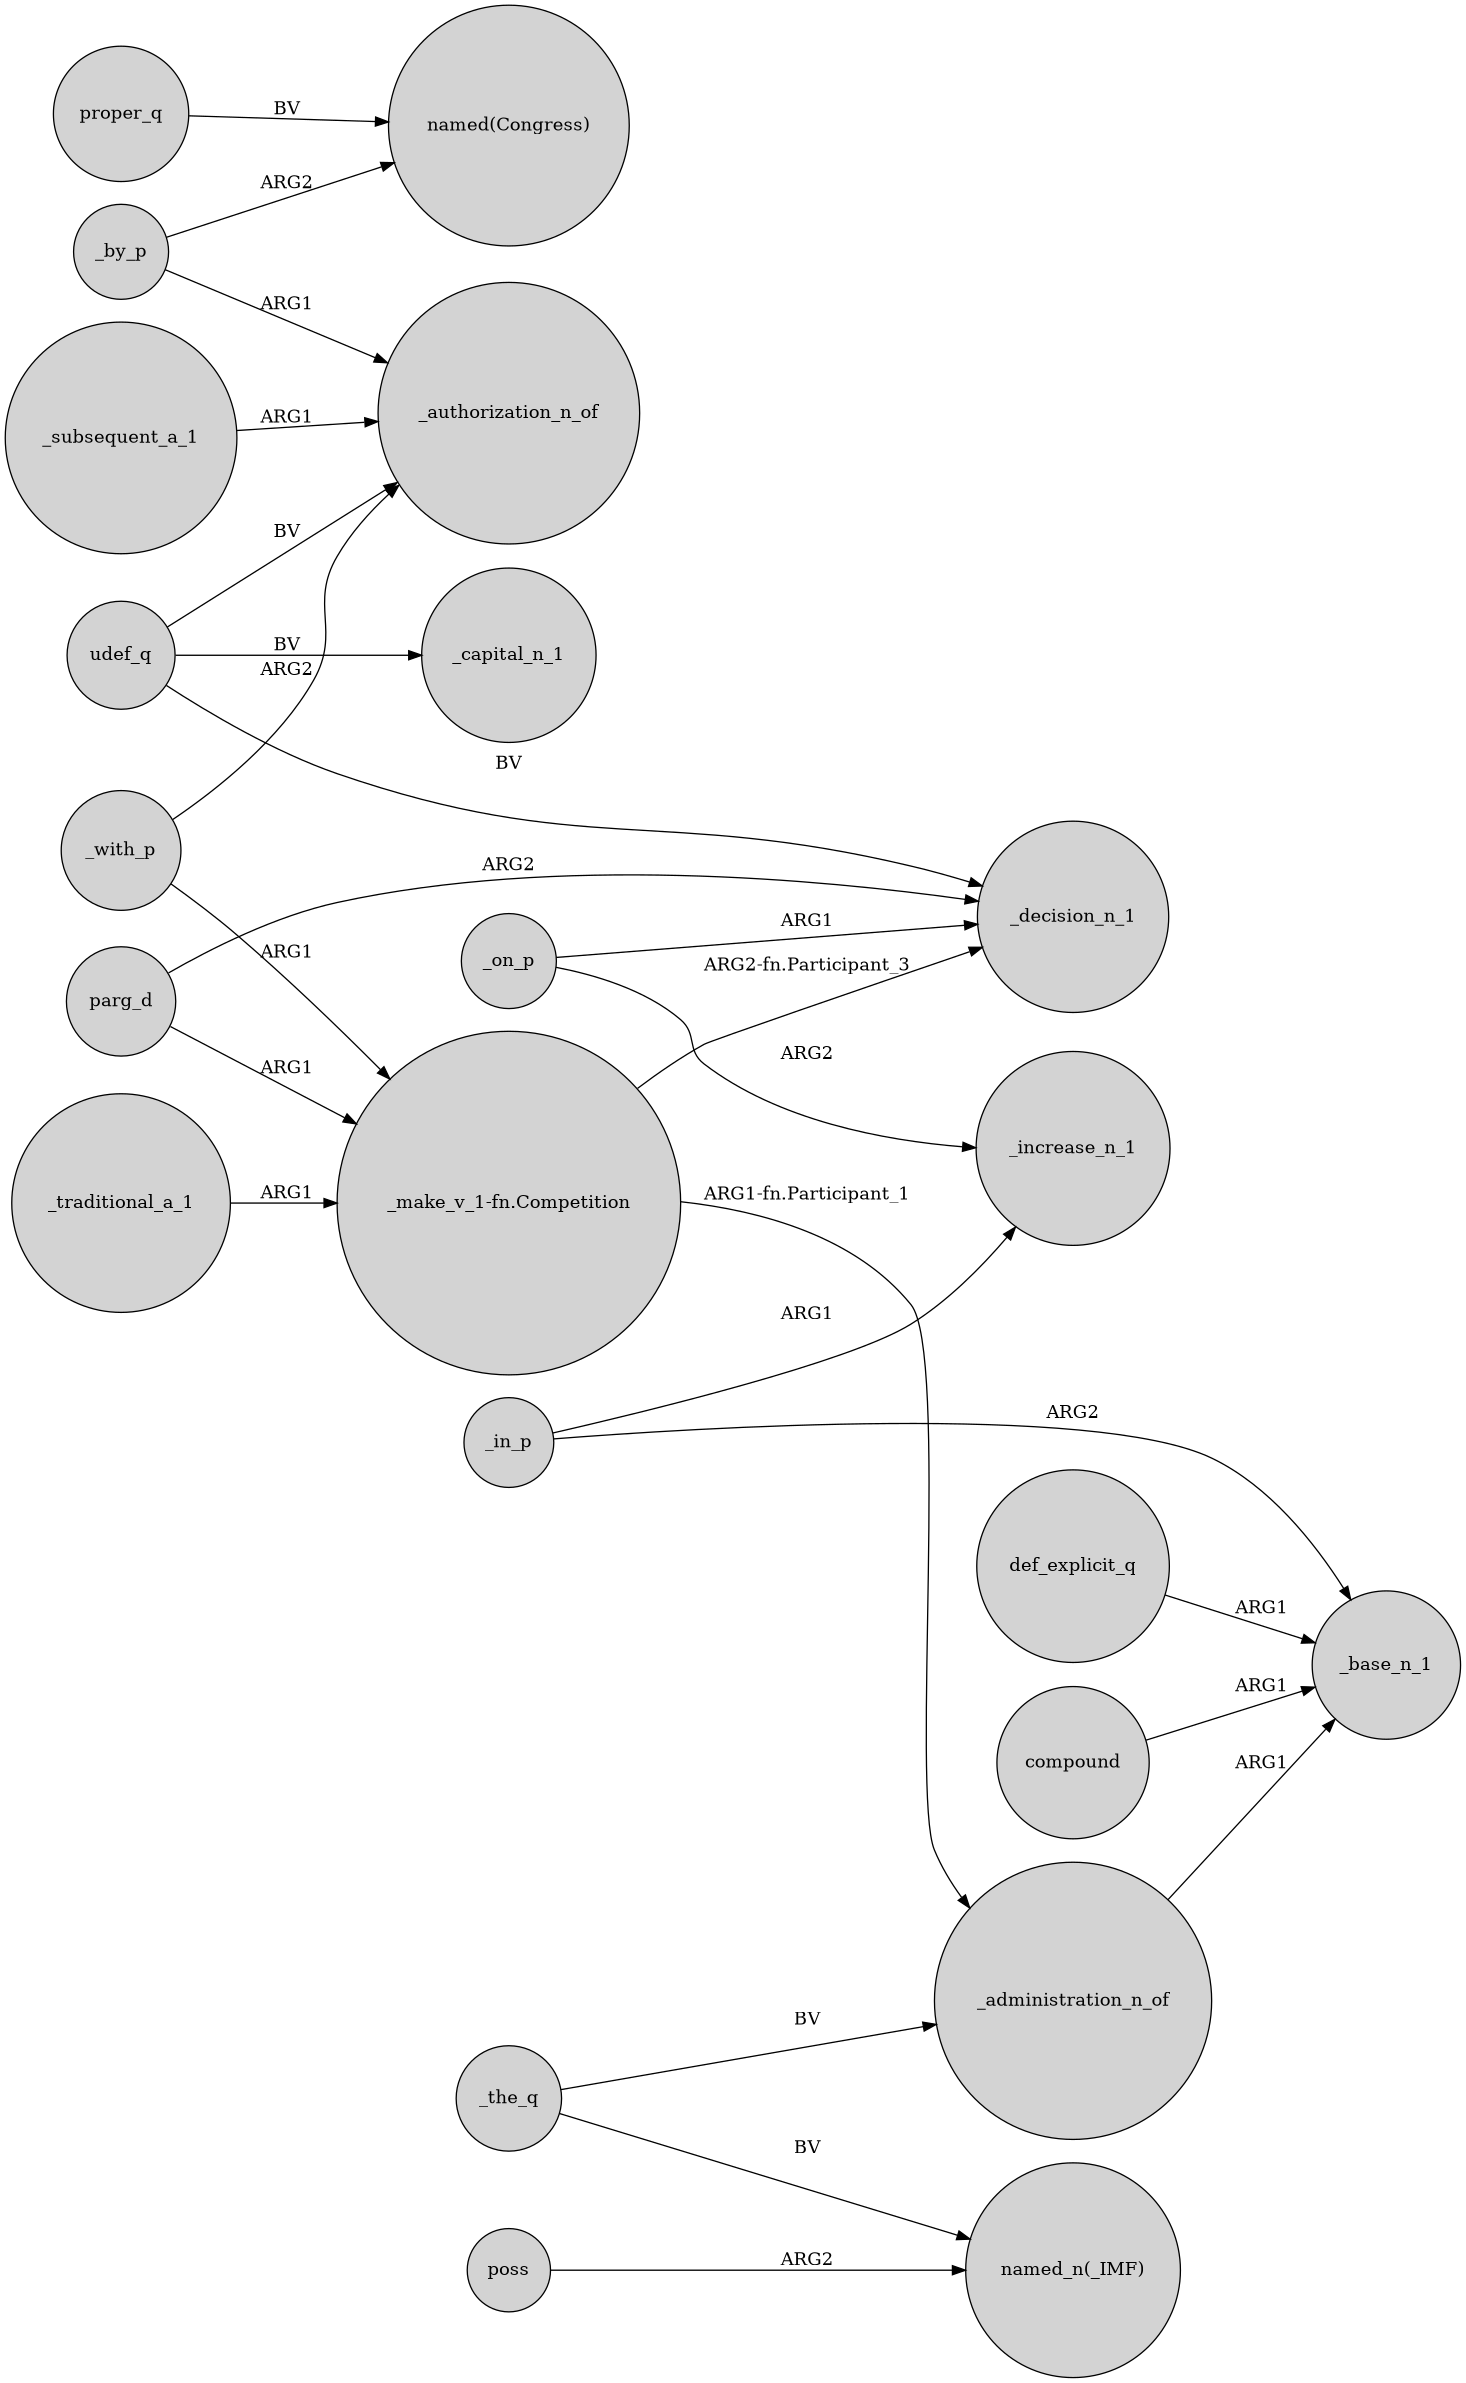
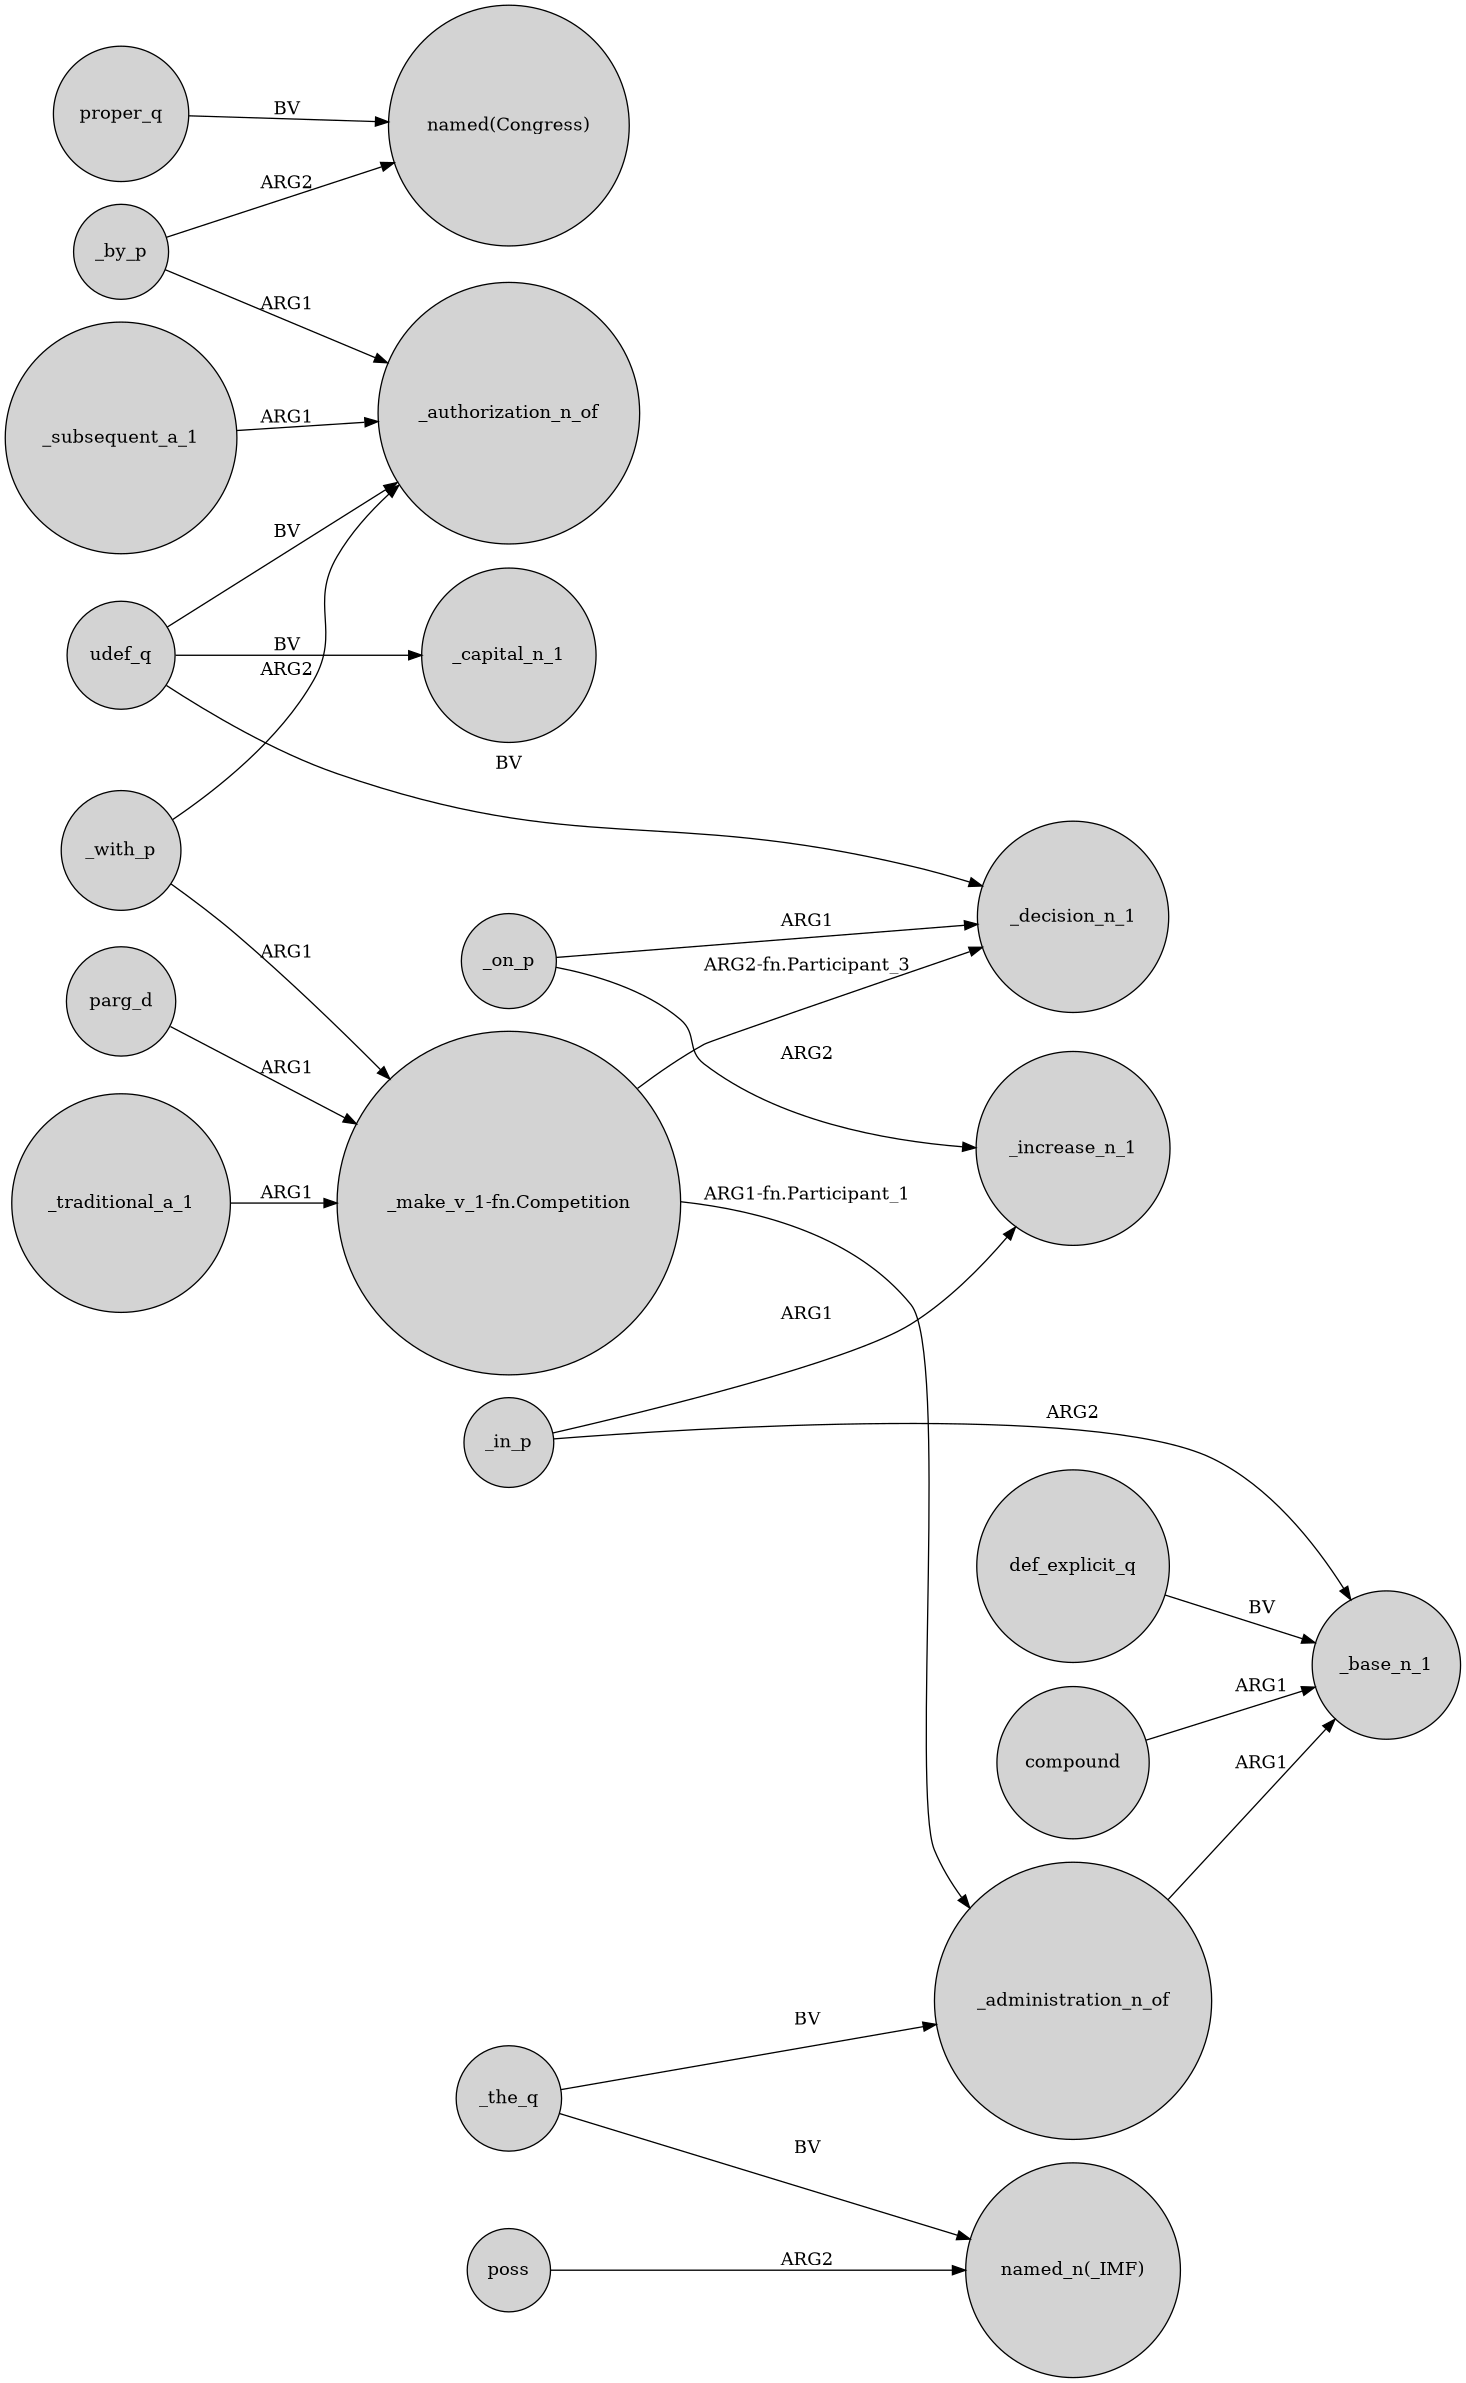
edge "parg_d" -> "_decision_n_1": removed, label "ARG2"
edge "def_explicit_q" -> "_base_n_1": label "ARG1" -> "BV"
